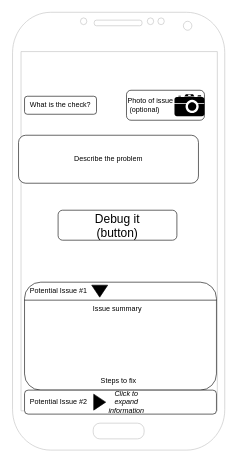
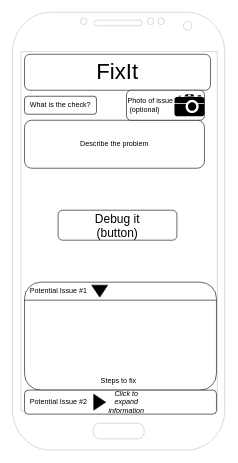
node "FixIt": added
node "Describe the problem": moved (108, 159) -> (114, 144)
node "Issue summary": removed
